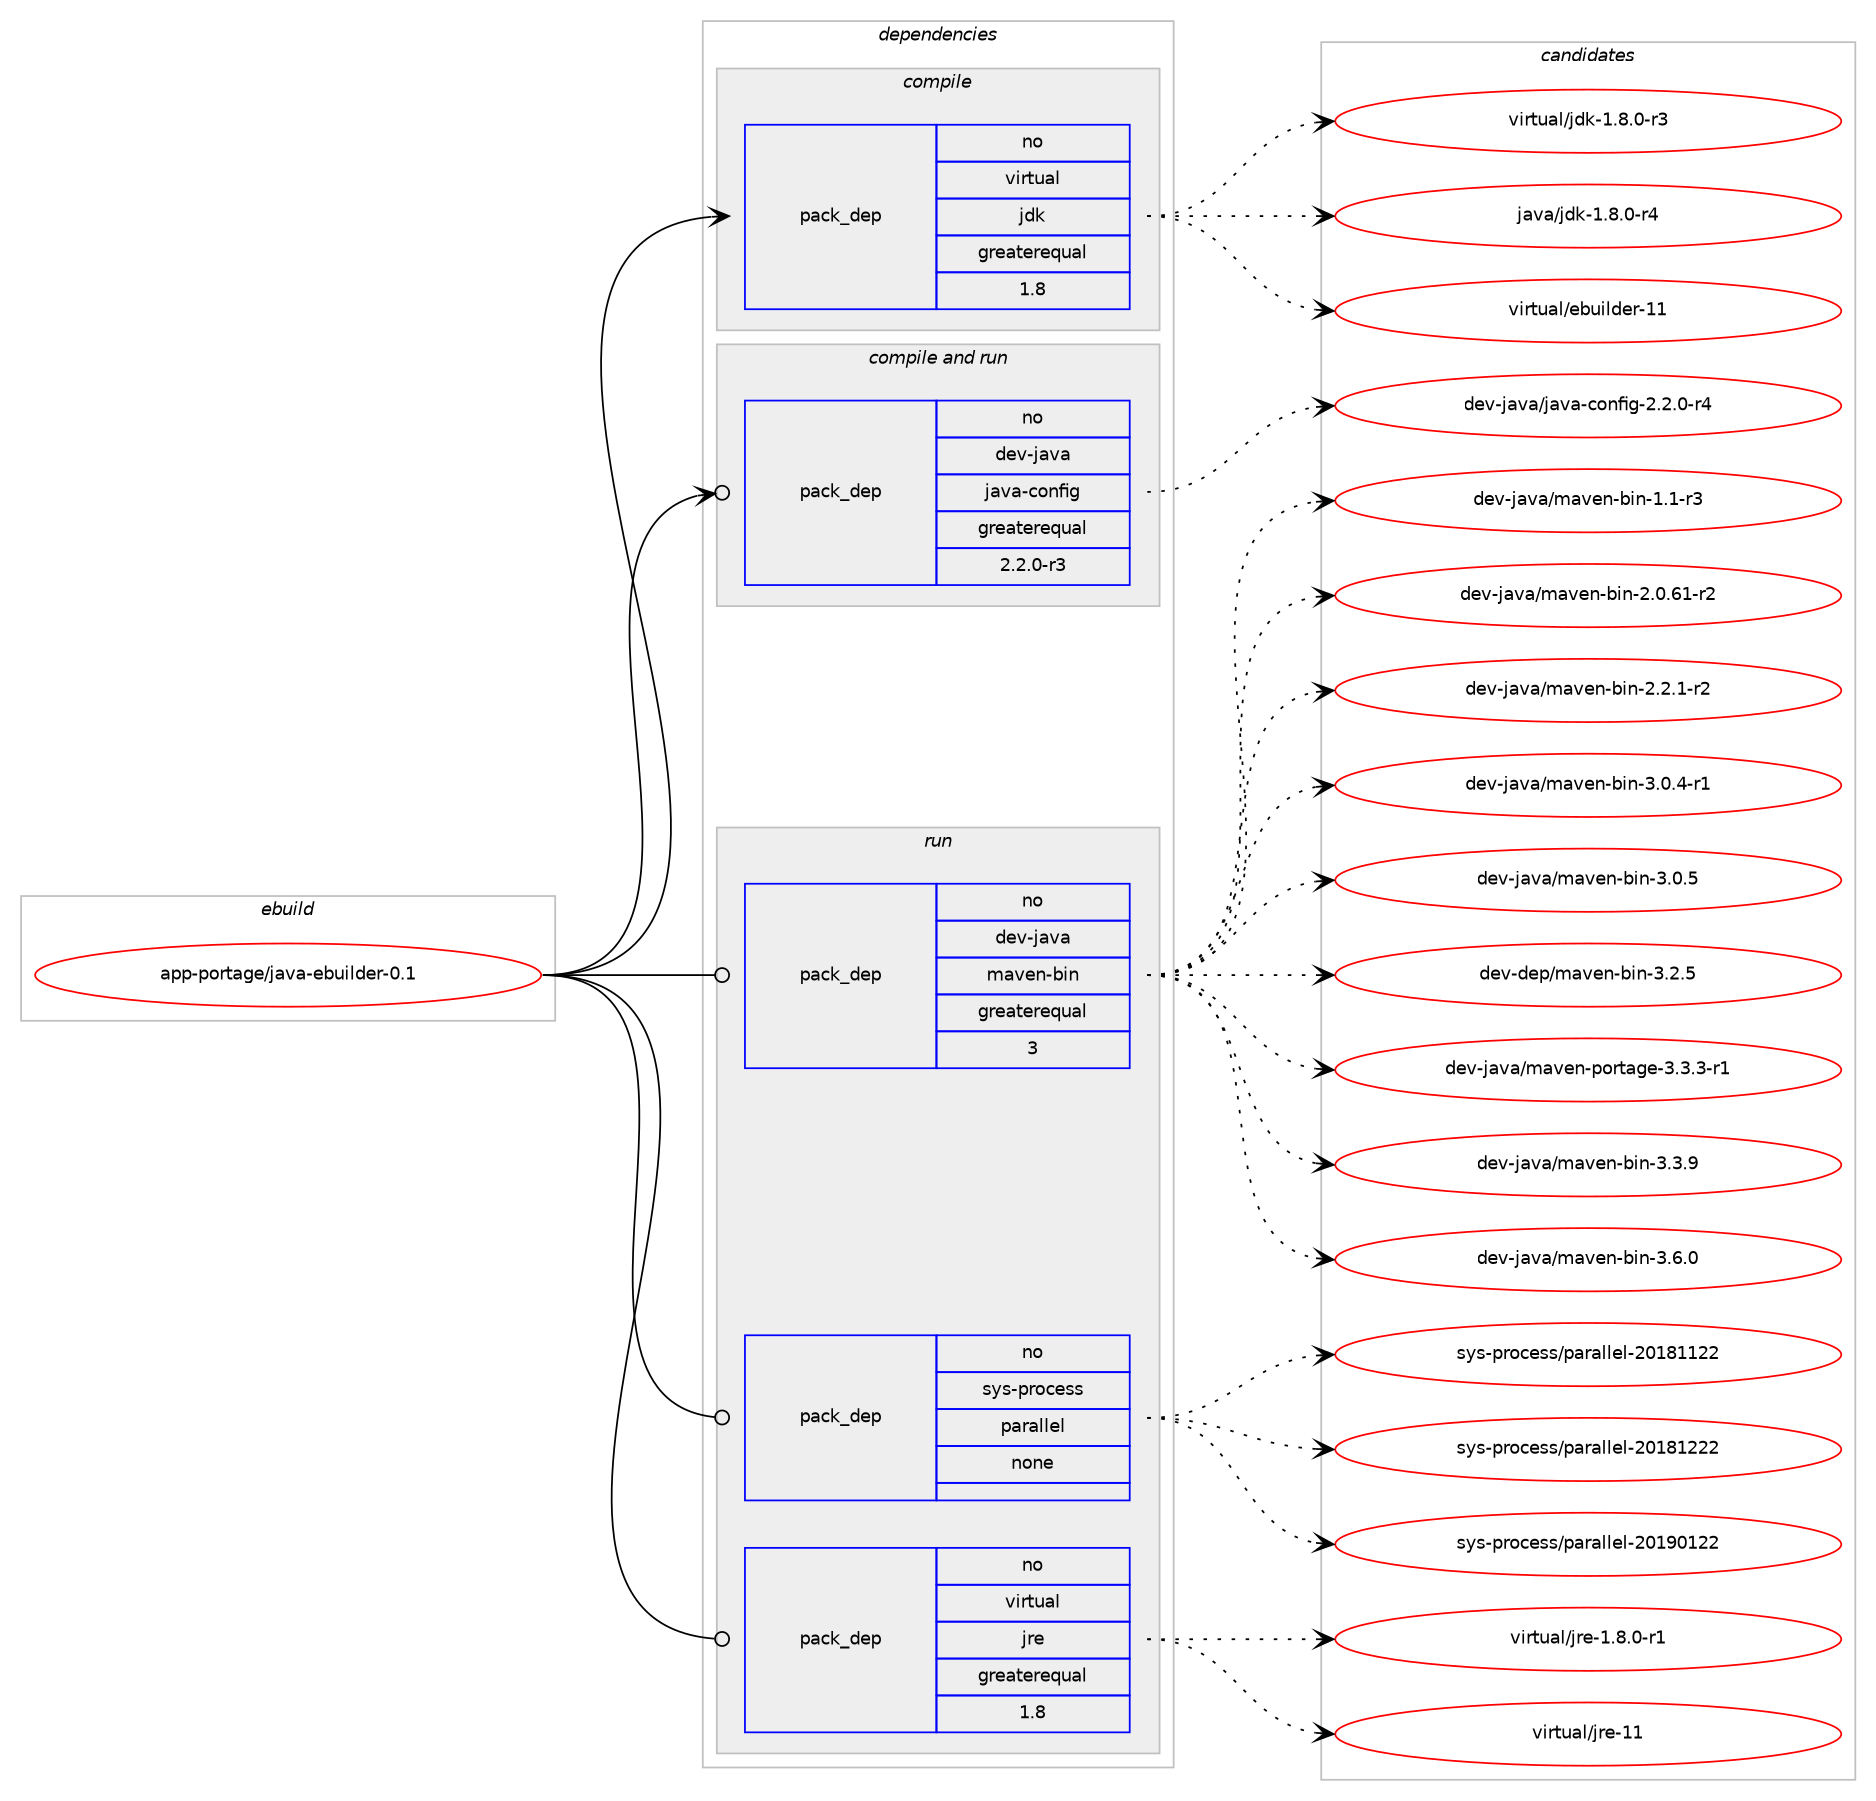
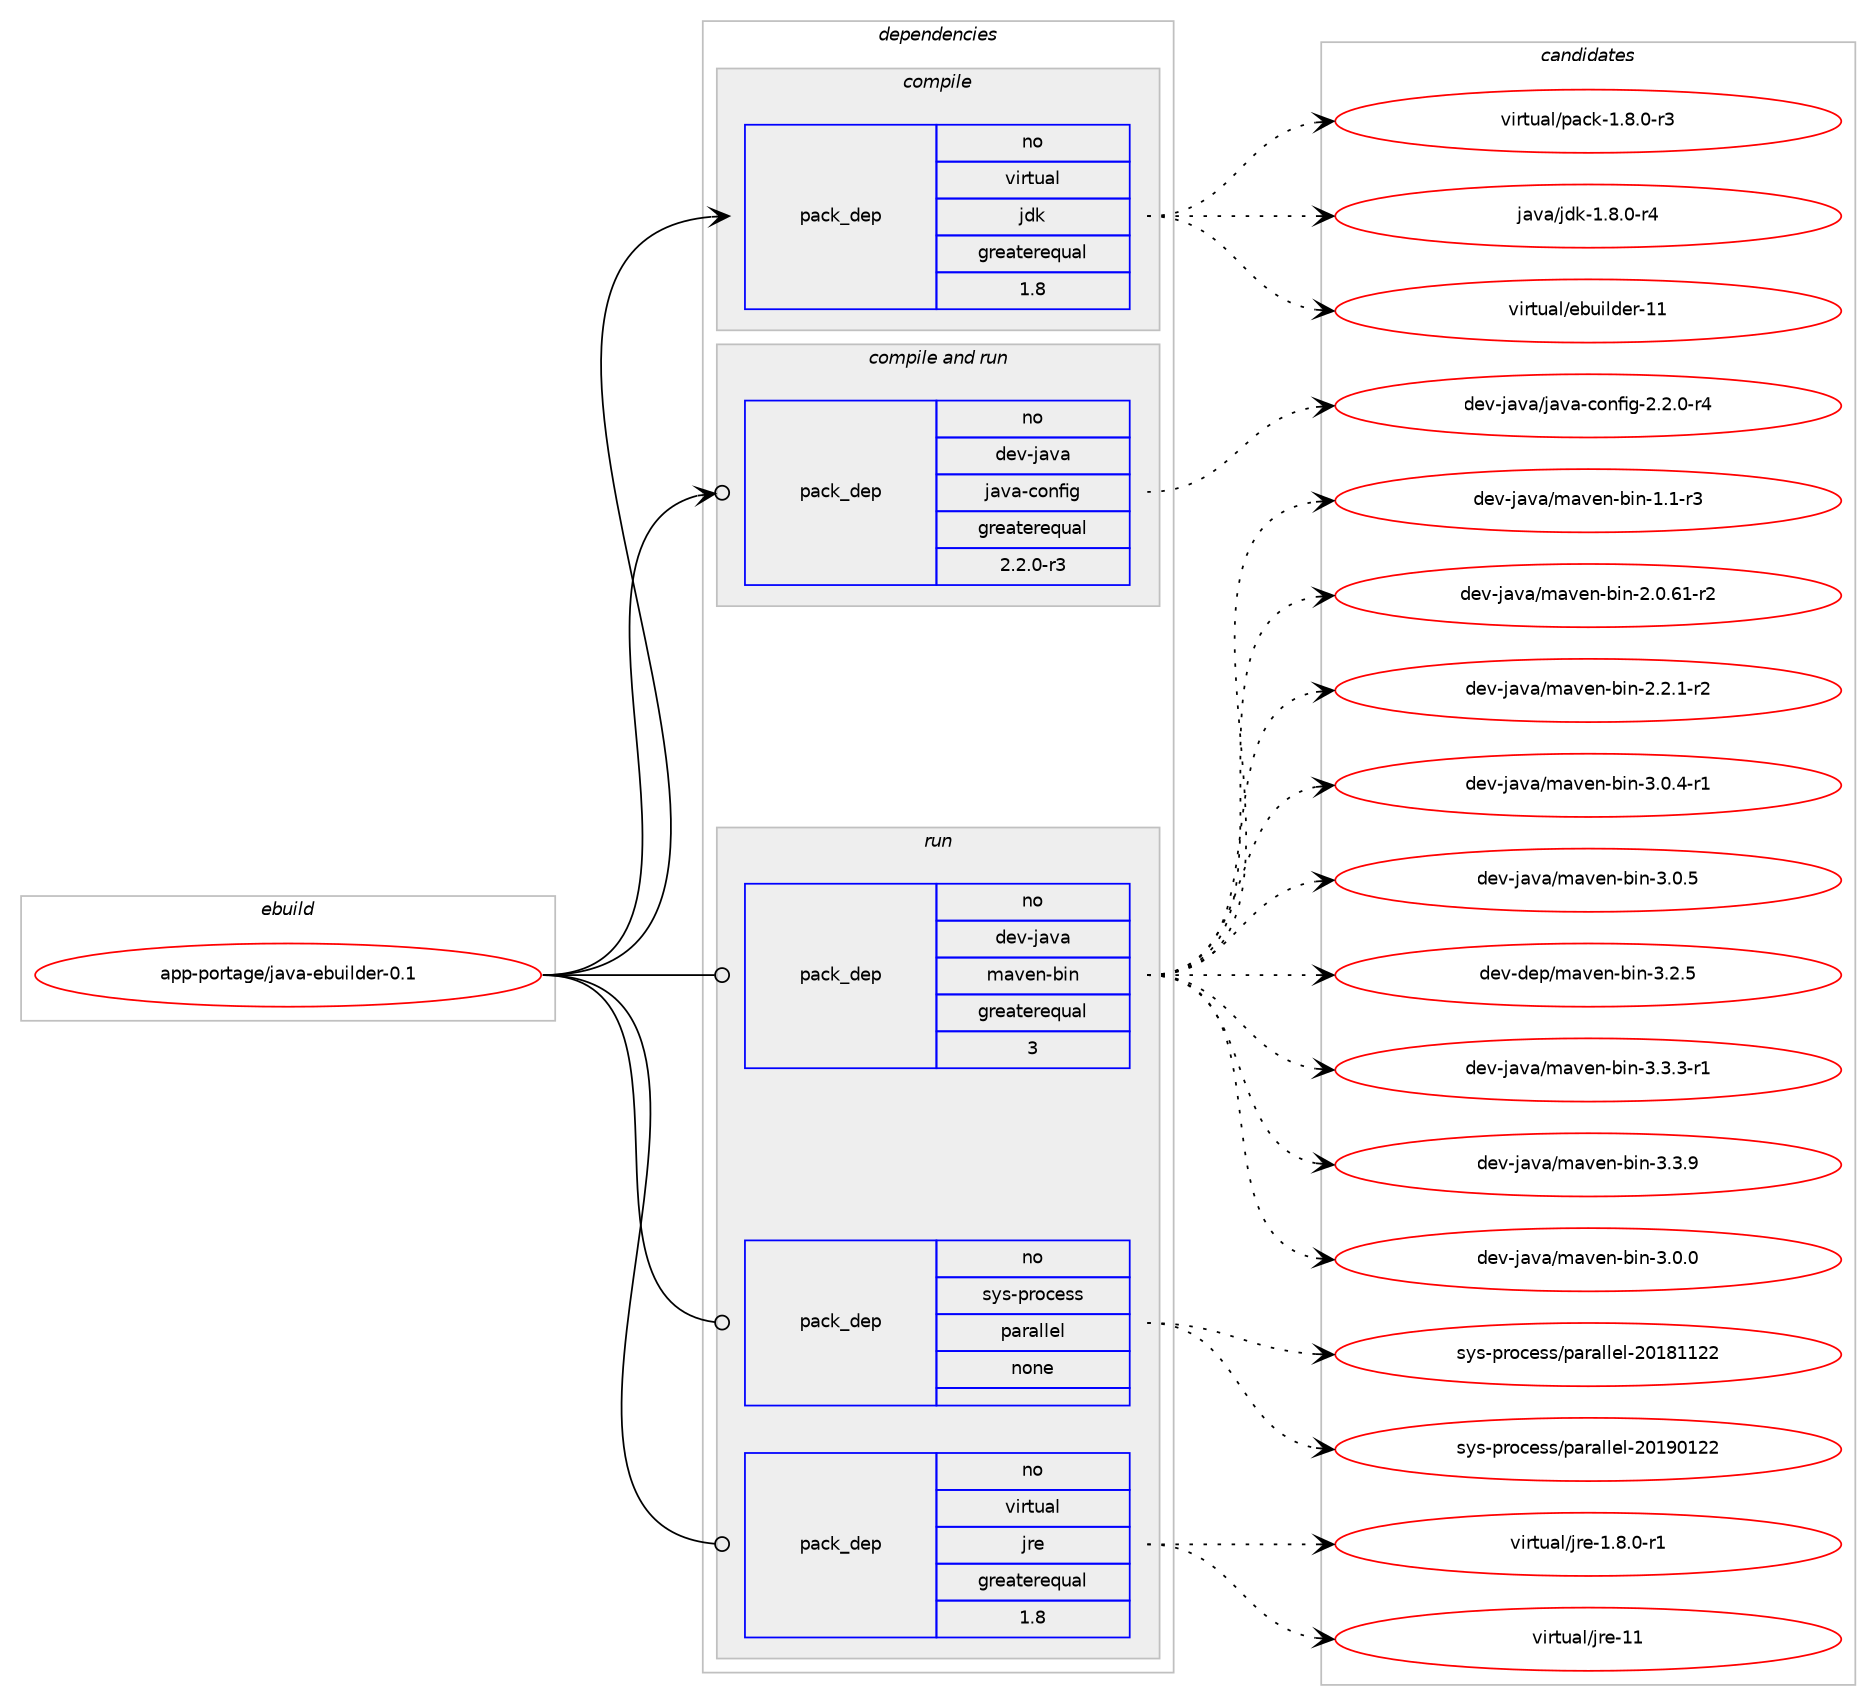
node "virtual/jdk-1.8.0-r3": label "virtual/jdk-1.8.0-r3" -> "virtual/pack-1.8.0-r3"
node "dev-java/maven-portage-3.3.3-r1": label "dev-java/maven-portage-3.3.3-r1" -> "dev-java/maven-bin-3.3.3-r1"
node "dev-java/maven-bin-3.6.0": label "dev-java/maven-bin-3.6.0" -> "dev-java/maven-bin-3.0.0"
node "sys-process/parallel-20181222": removed
